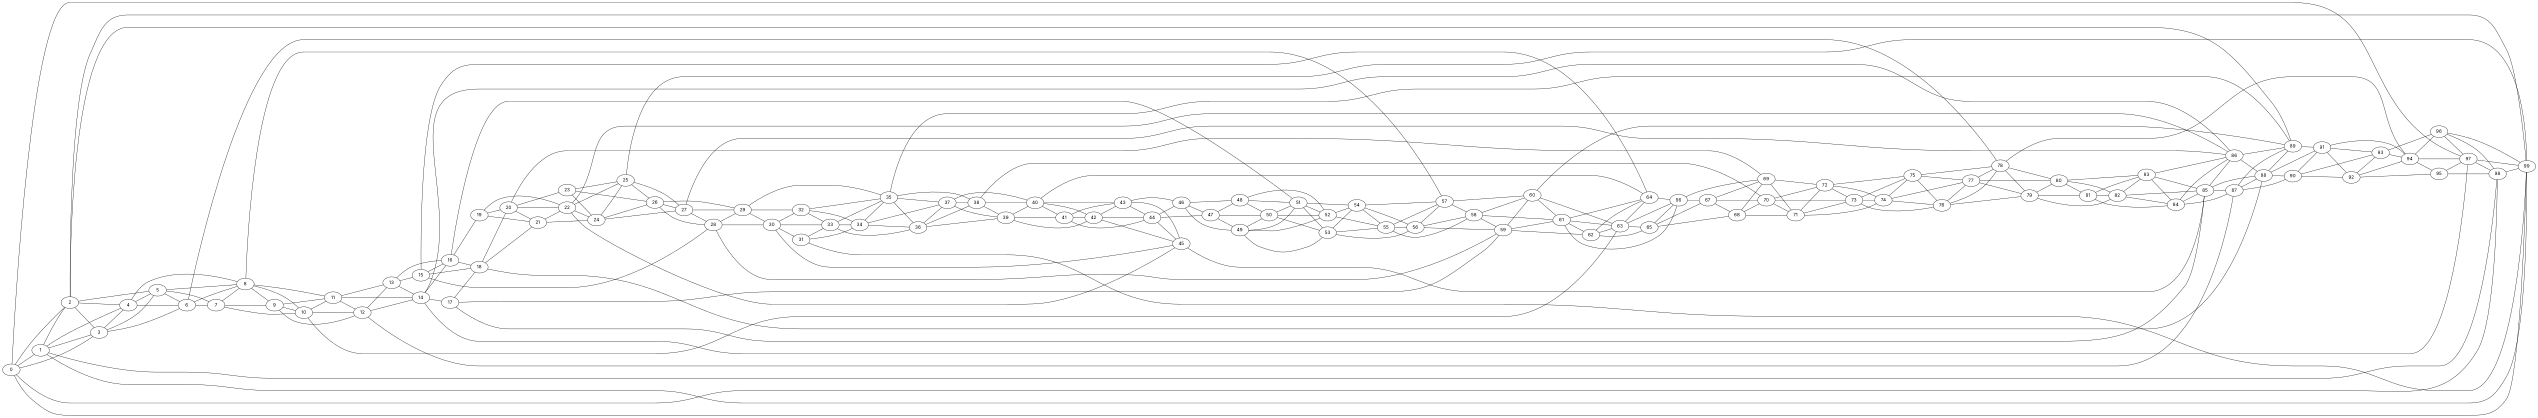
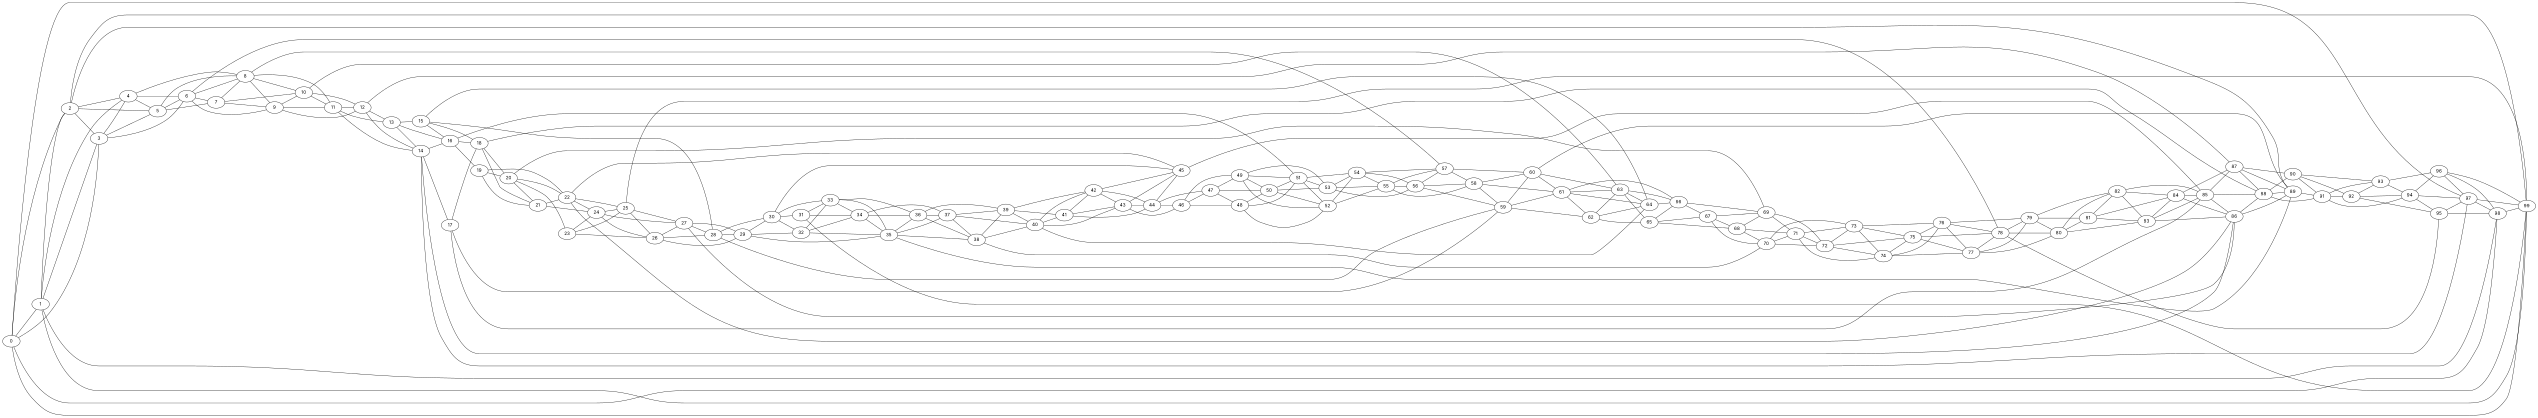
edge "94" -- "78": now "95" -- "78"
edge "6" -- "9": added
